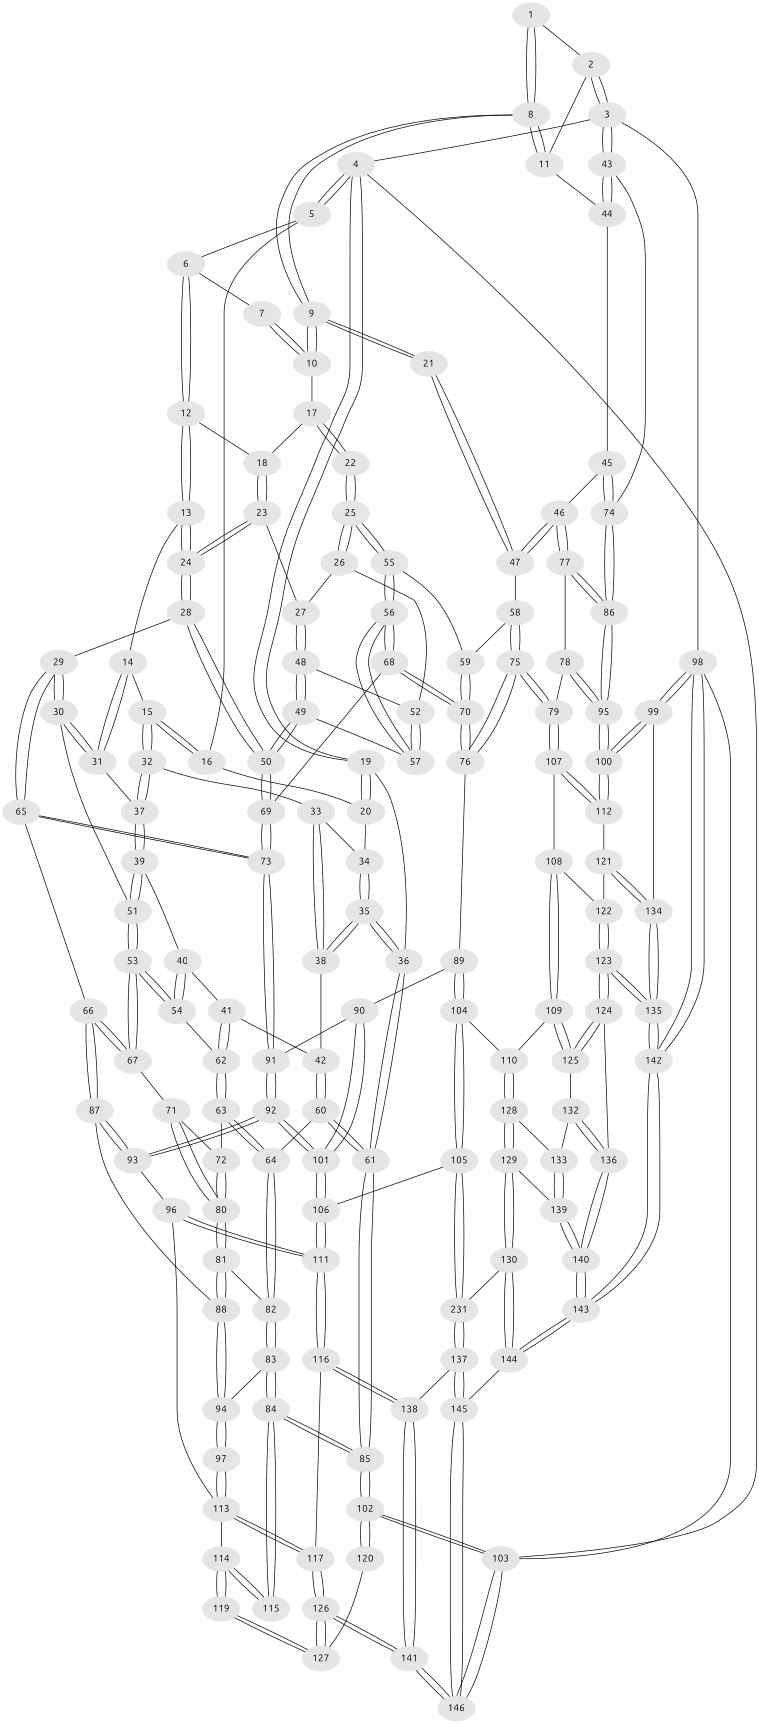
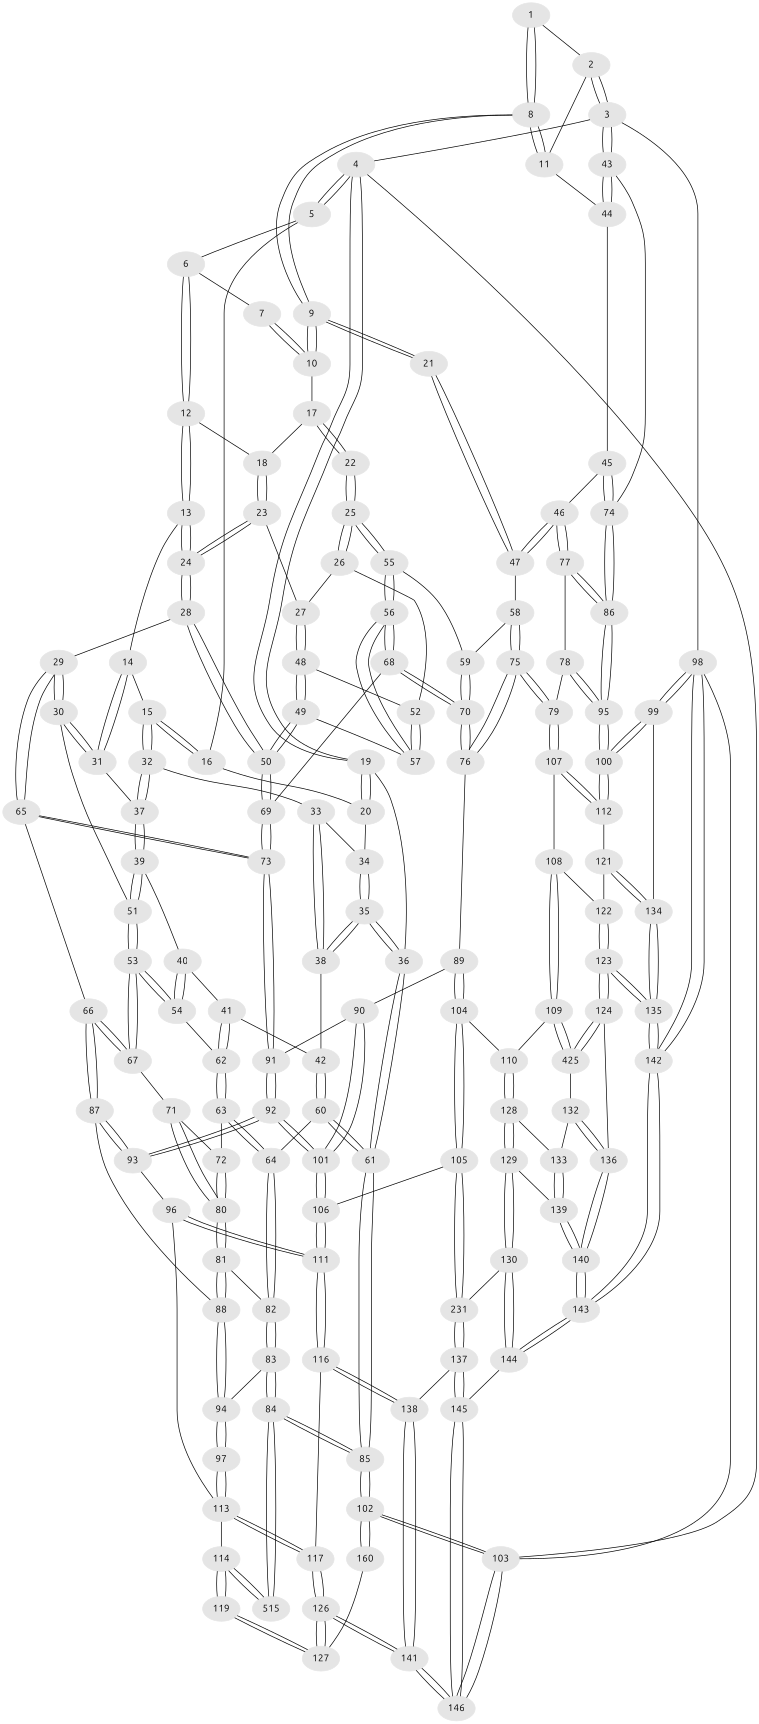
node "125": label "125" -> "425"
node "120": label "120" -> "160"
node "115": label "115" -> "515"
